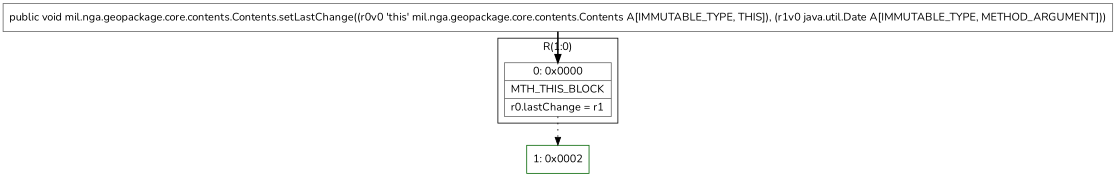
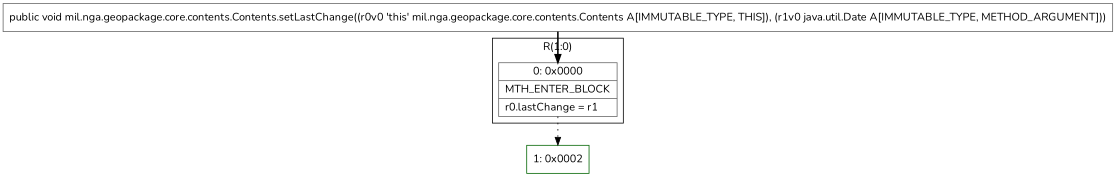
node "0: 0x0000": text "MTH_THIS_BLOCK" -> "MTH_ENTER_BLOCK"
